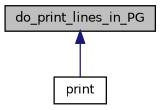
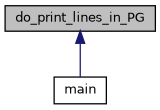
node "print": label "print" -> "main"
